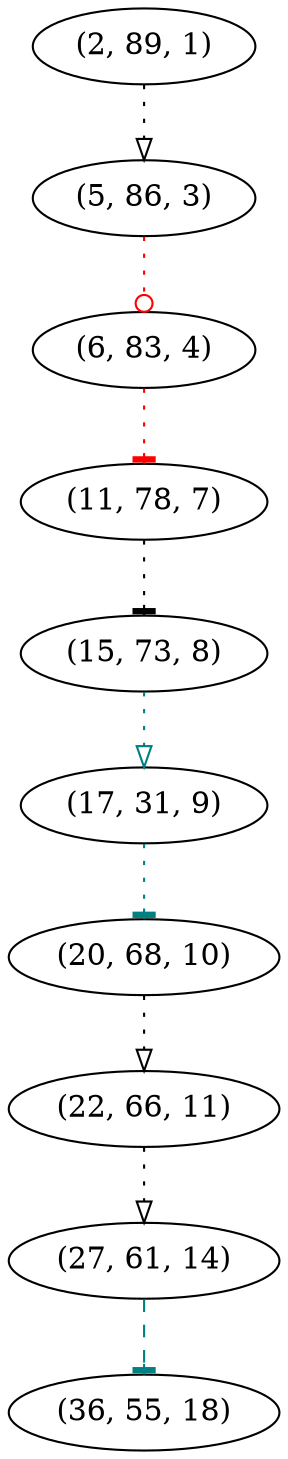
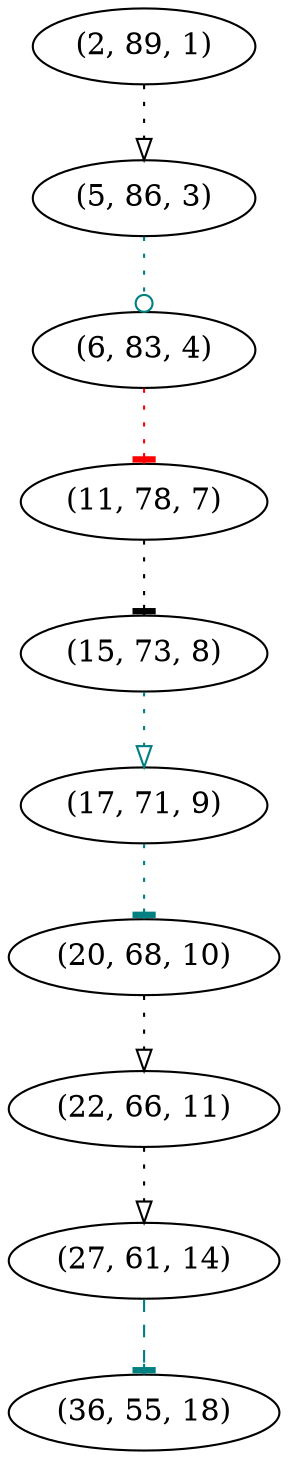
edge "(5, 86, 3)" -> "(6, 83, 4)": color red -> teal
node "(17, 31, 9)": label "(17, 31, 9)" -> "(17, 71, 9)"
